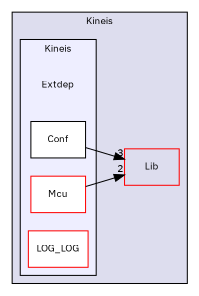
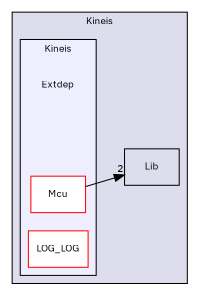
node "Conf": removed
node "Lib": color red -> black
